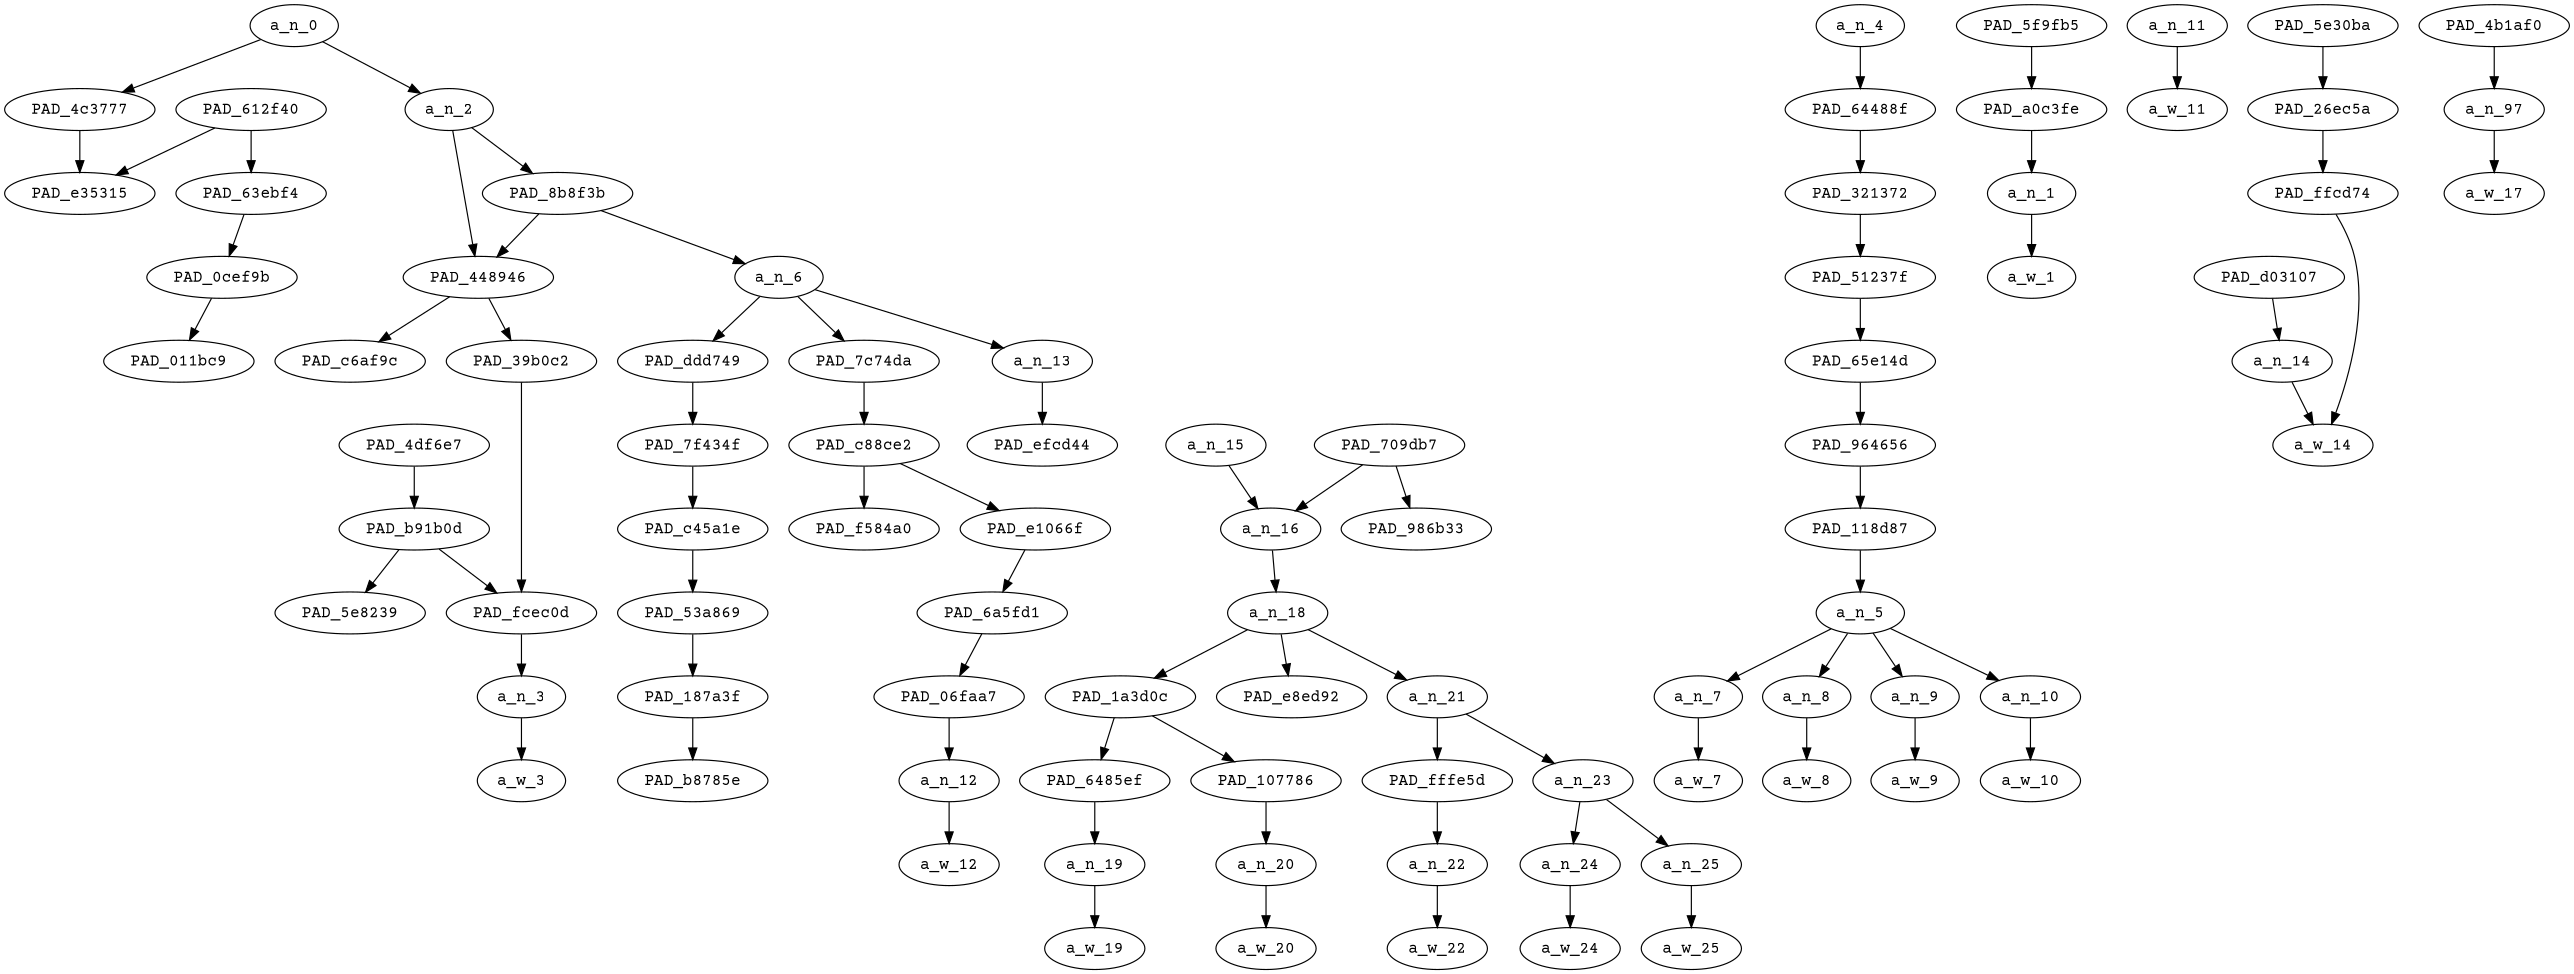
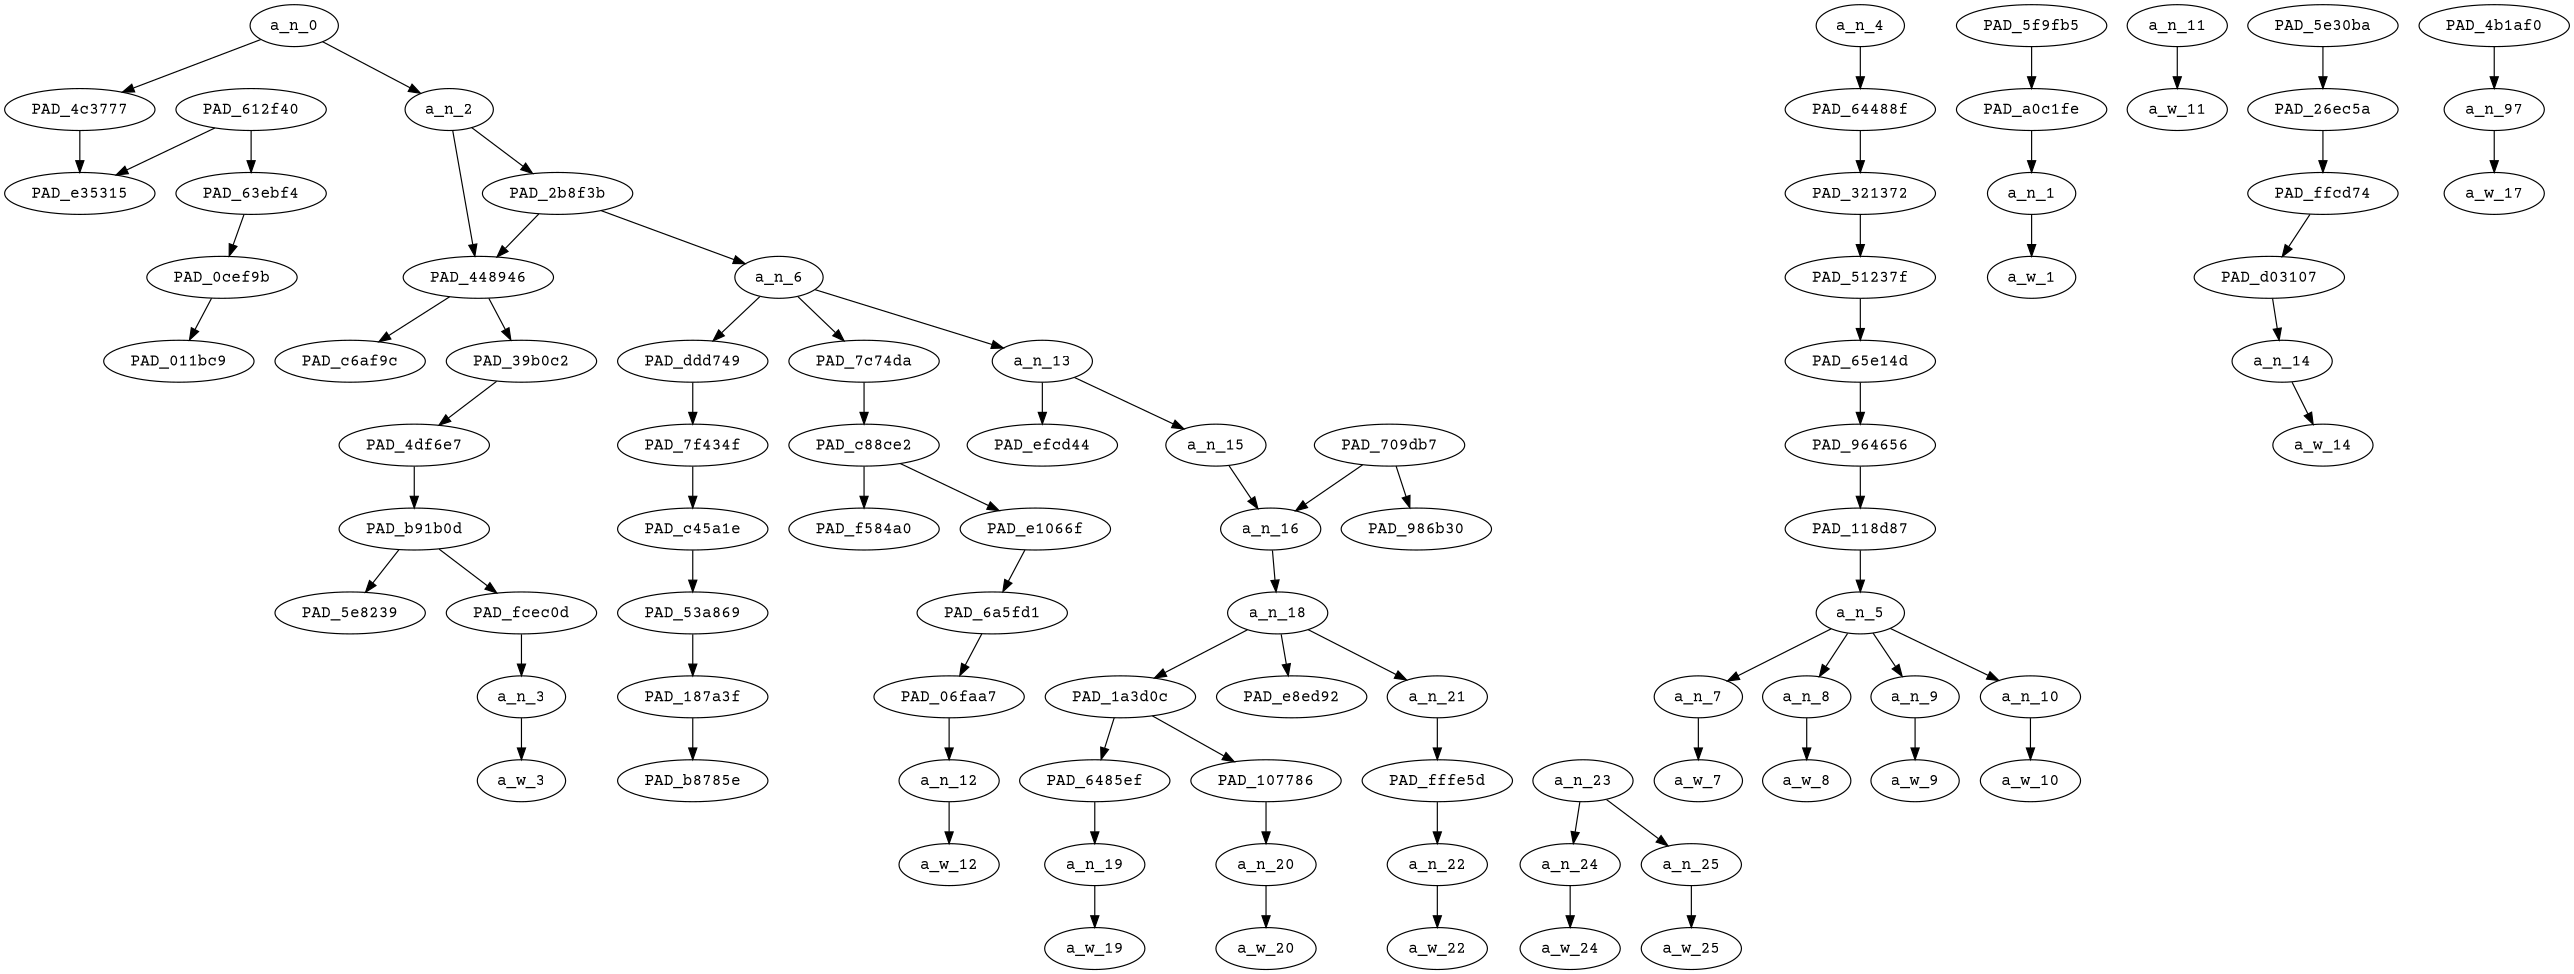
node "PAD_a0c3fe": label "PAD_a0c3fe" -> "PAD_a0c1fe"
node "PAD_8b8f3b": label "PAD_8b8f3b" -> "PAD_2b8f3b"
edge "PAD_ffcd74" -> "a_w_14": now "PAD_ffcd74" -> "PAD_d03107"
edge "a_n_13" -> "a_n_15": added
edge "PAD_39b0c2" -> "PAD_fcec0d": now "PAD_39b0c2" -> "PAD_4df6e7"
node "PAD_986b33": label "PAD_986b33" -> "PAD_986b30"
edge "a_n_21" -> "a_n_23": removed
